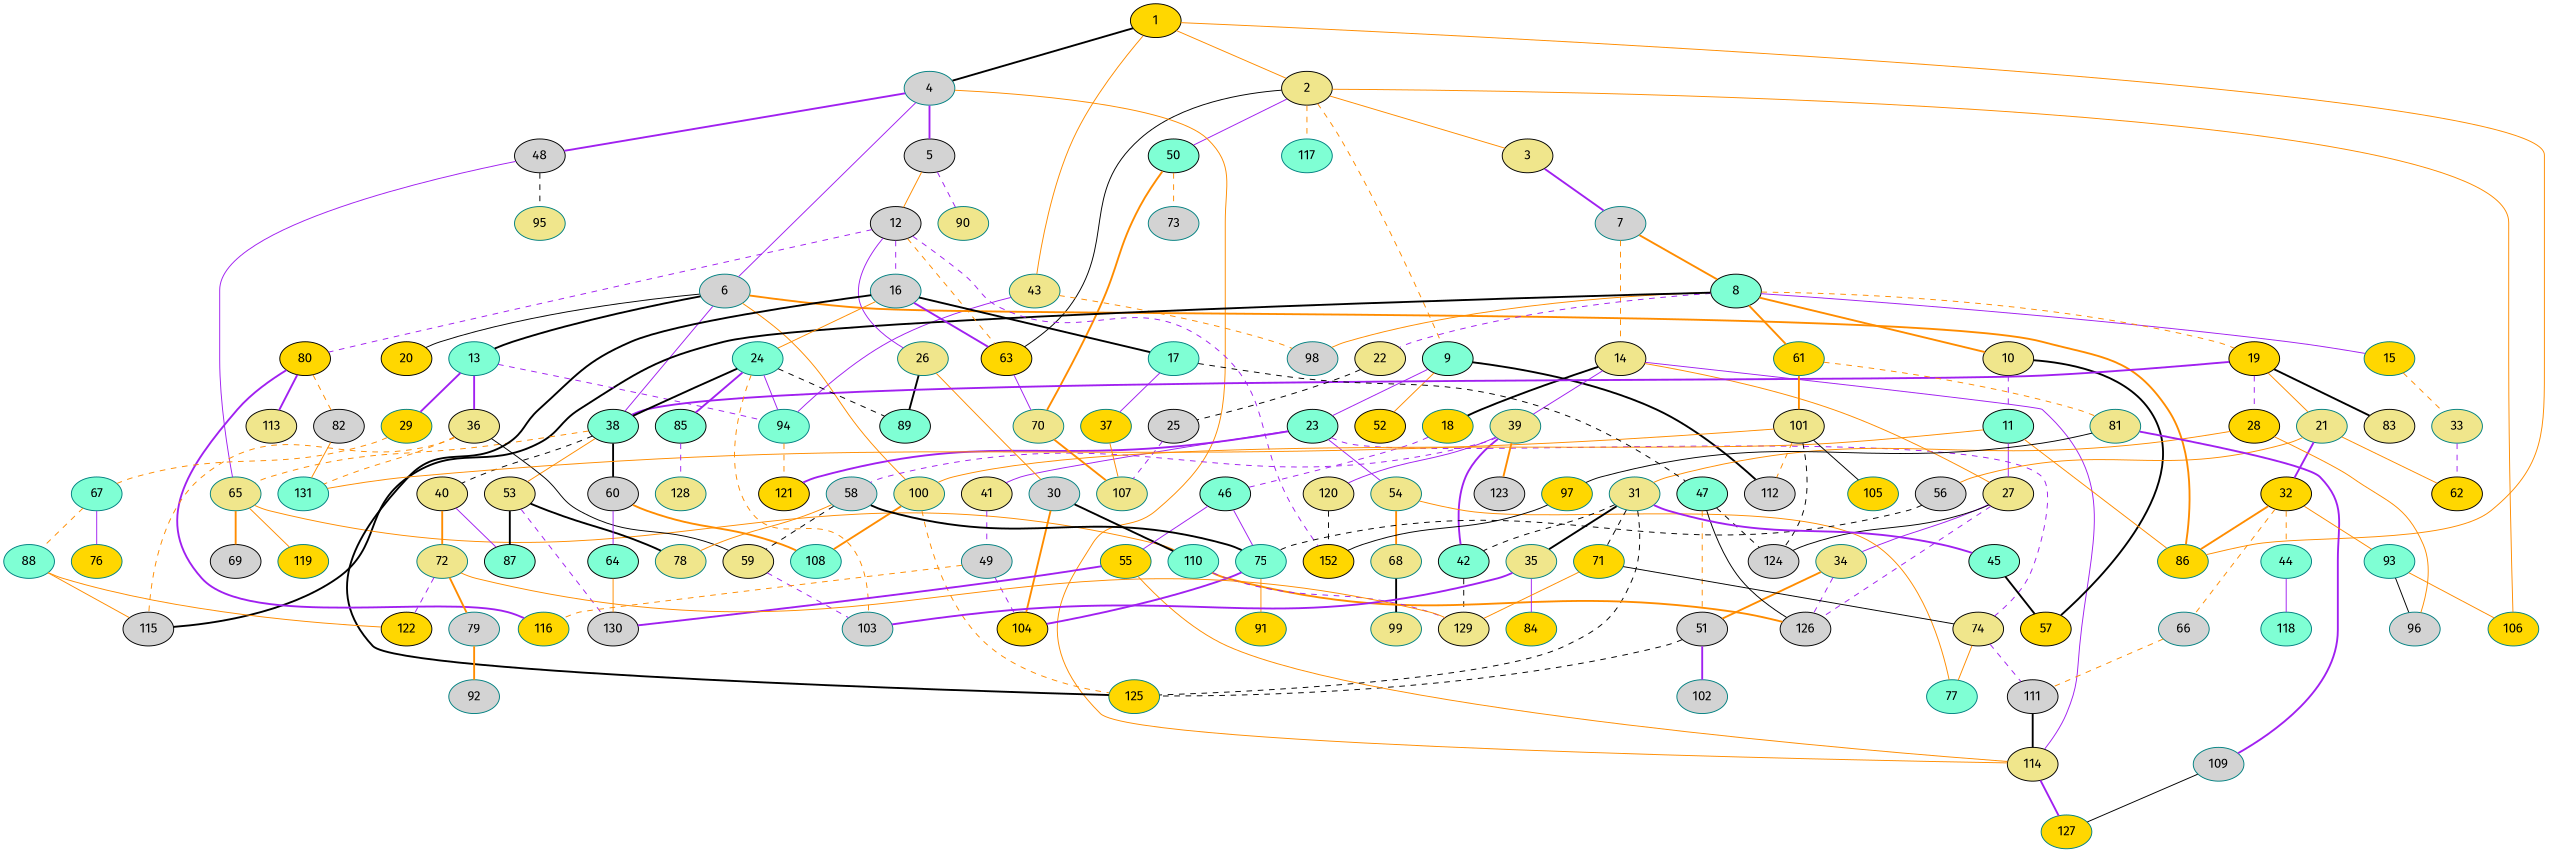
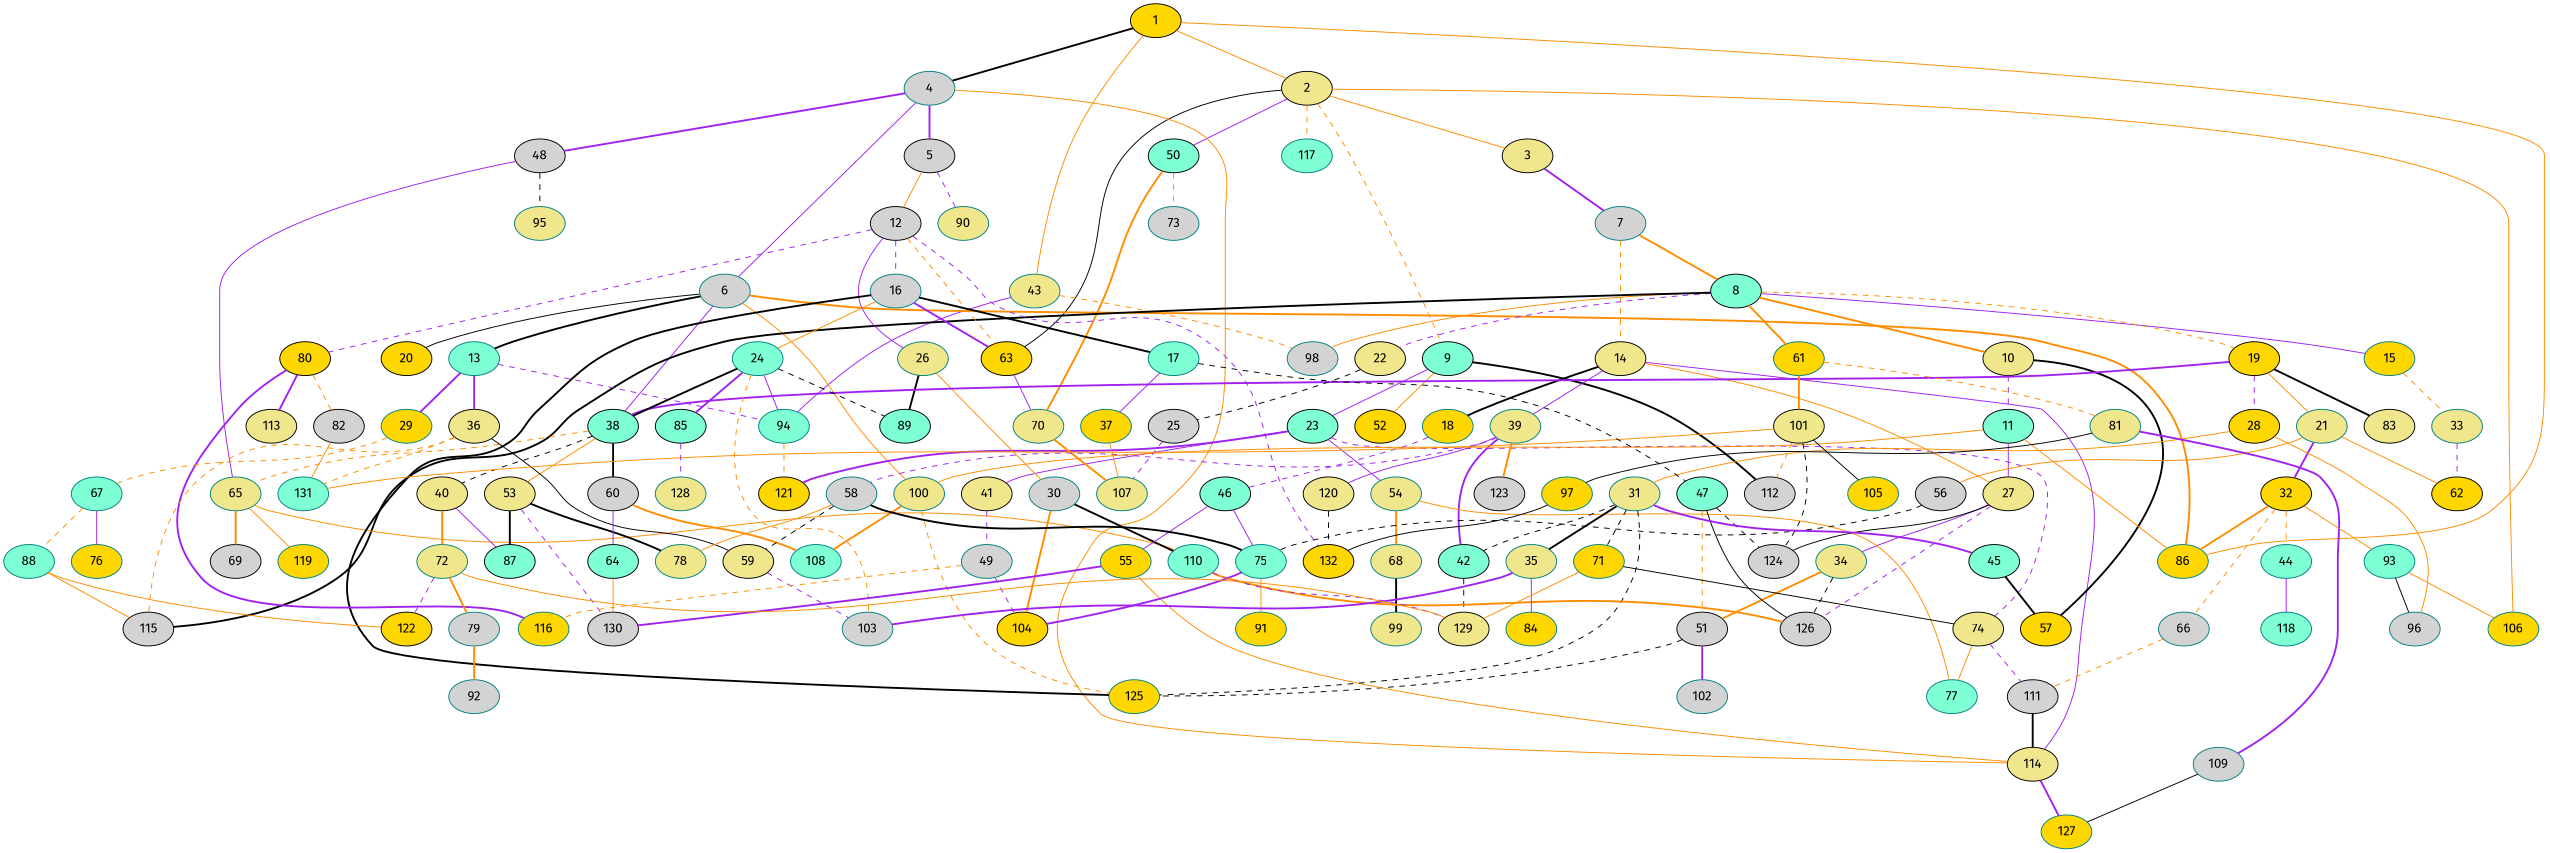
node "152": label "152" -> "132"
edge "34" -- "126": color purple -> black
